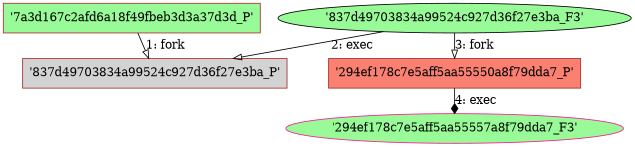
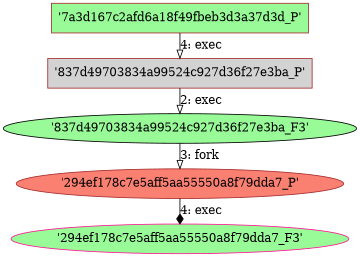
edge "'837d49703834a99524c927d36f27e3ba_F3'" -> "'837d49703834a99524c927d36f27e3ba_P'": reversed
edge "'7a3d167c2afd6a18f49fbeb3d3a37d3d_P'" -> "'837d49703834a99524c927d36f27e3ba_P'": label "1: fork" -> "4: exec"
node "'294ef178c7e5aff5aa55550a8f79dda7_P'": shape box -> ellipse
node "'294ef178c7e5aff5aa55557a8f79dda7_F3'": label "'294ef178c7e5aff5aa55557a8f79dda7_F3'" -> "'294ef178c7e5aff5aa55550a8f79dda7_F3'"
